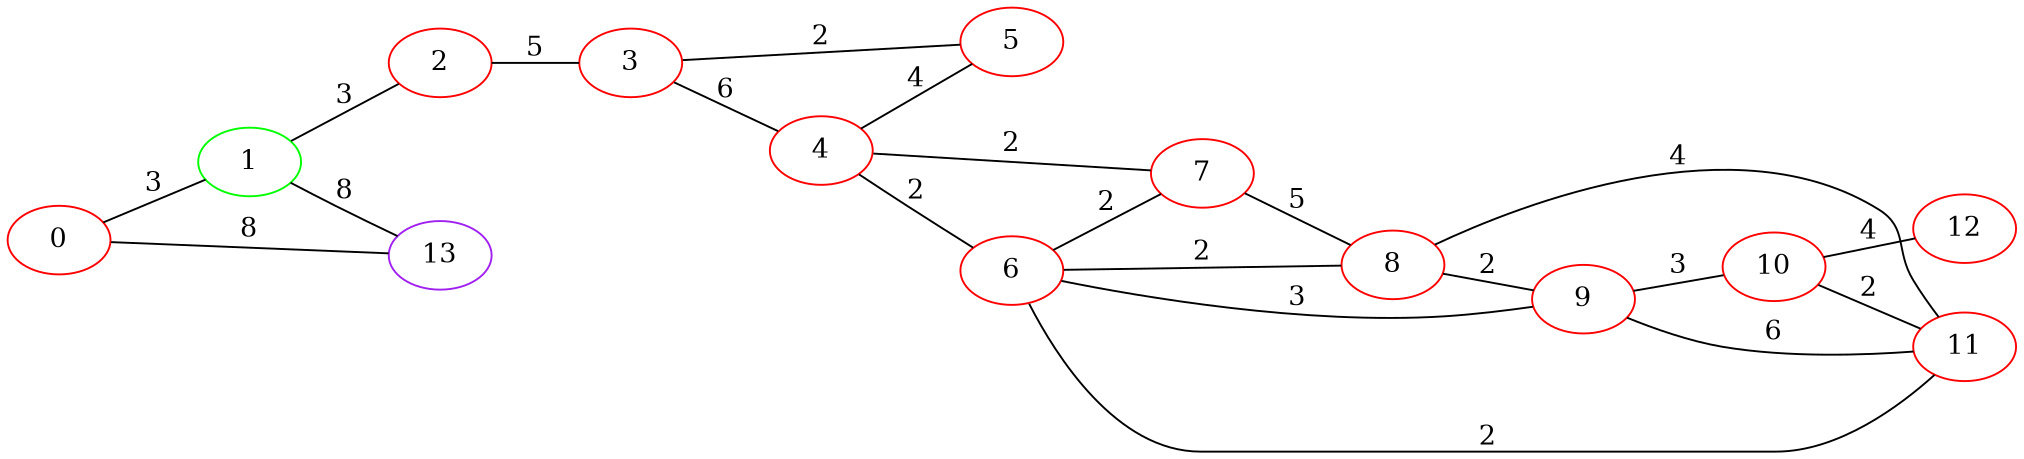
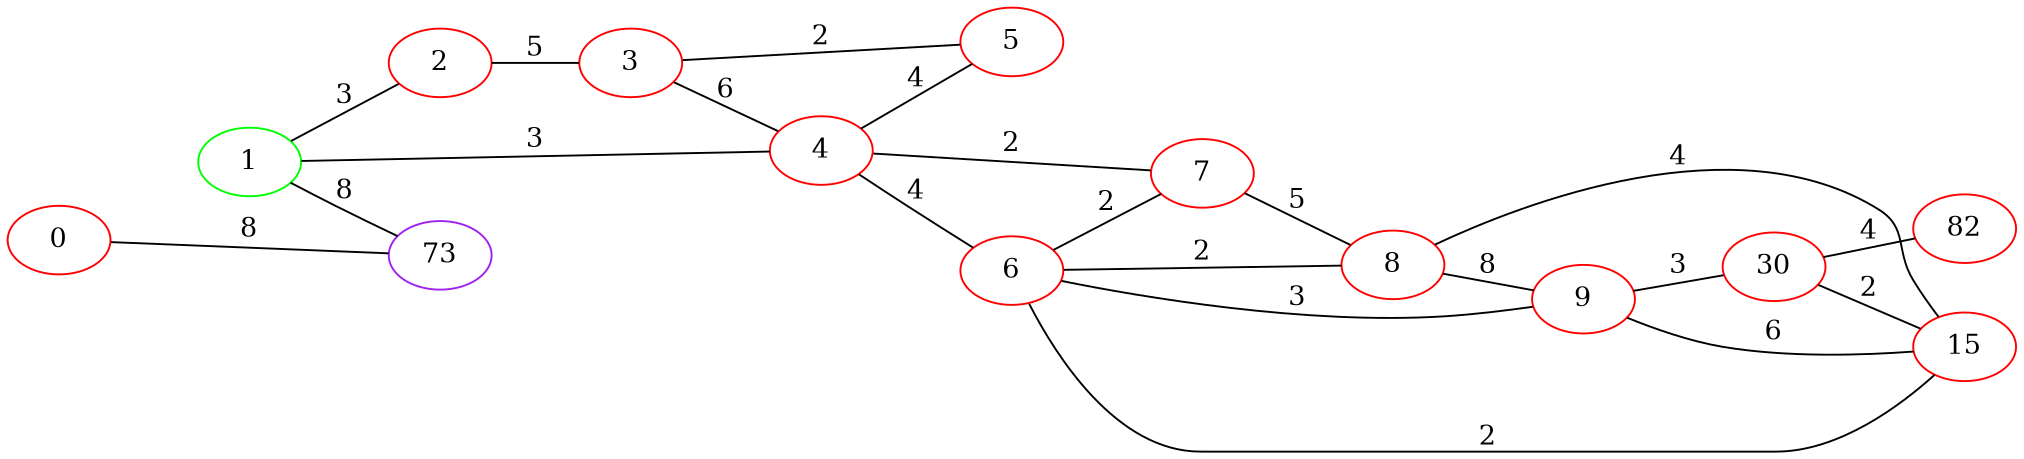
edge "4" -- "6": label "2" -> "4"
edge "1" -- "0": now "1" -- "4"
node "12": label "12" -> "82"
node "13": label "13" -> "73"
edge "8" -- "9": label "2" -> "8"
node "10": label "10" -> "30"
node "11": label "11" -> "15"
